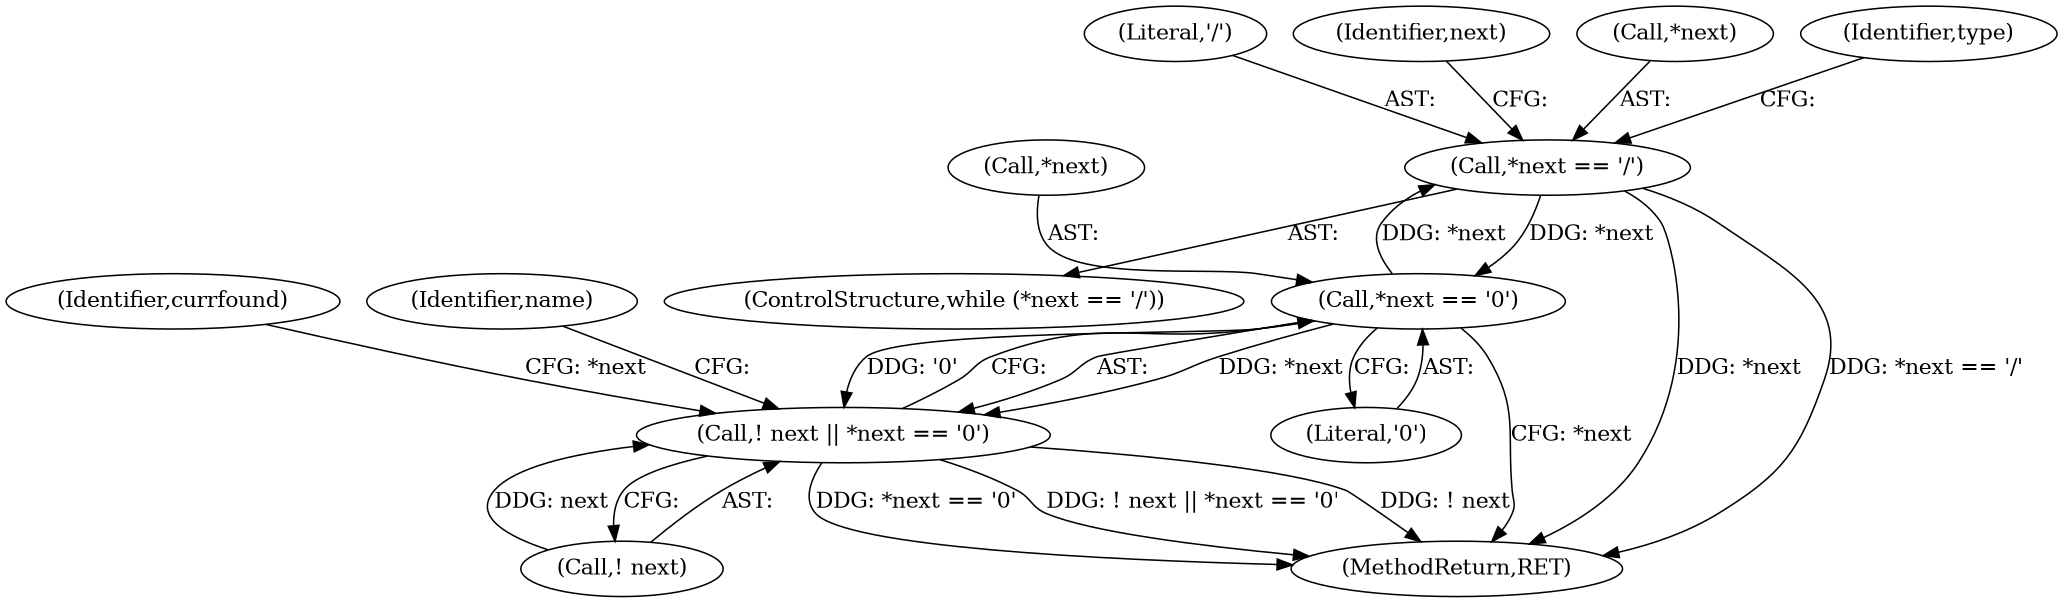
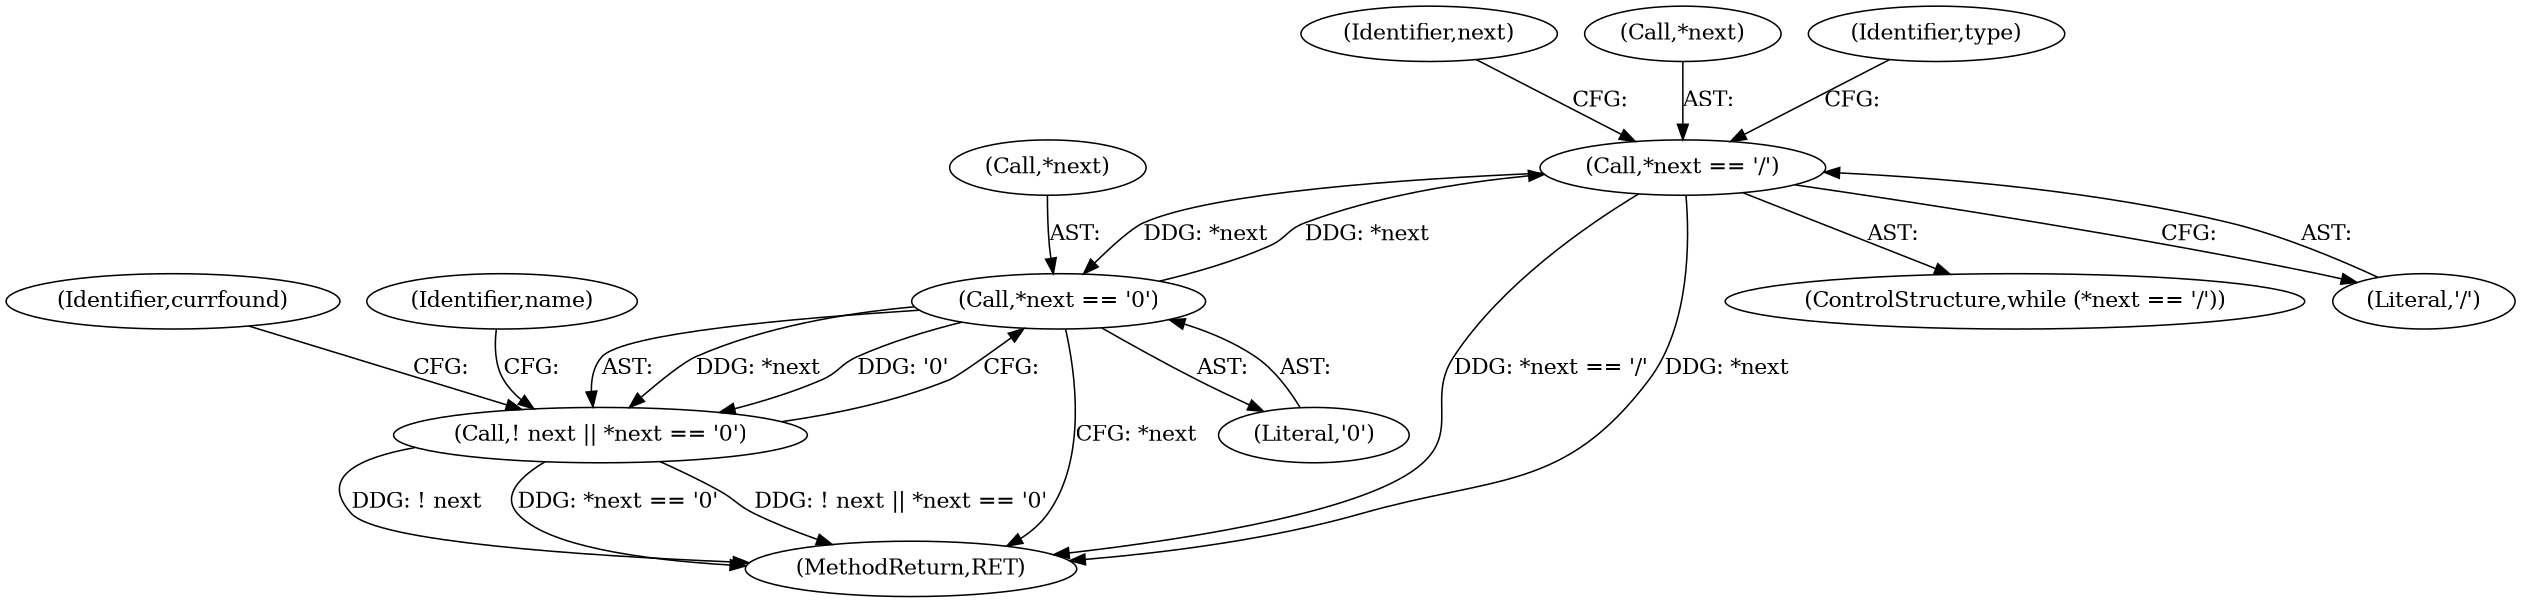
edge "(Call,*next == '/')" -> "(Literal,'/')": added, label "CFG:"
edge "(Identifier,currfound)" -> "(Call,! next || *next == '0')": label "CFG: *next" -> "CFG: "
edge "(Call,*next == '0')" -> "(Literal,'0')": label "CFG: " -> "AST: "
node "(Call,! next)": removed
